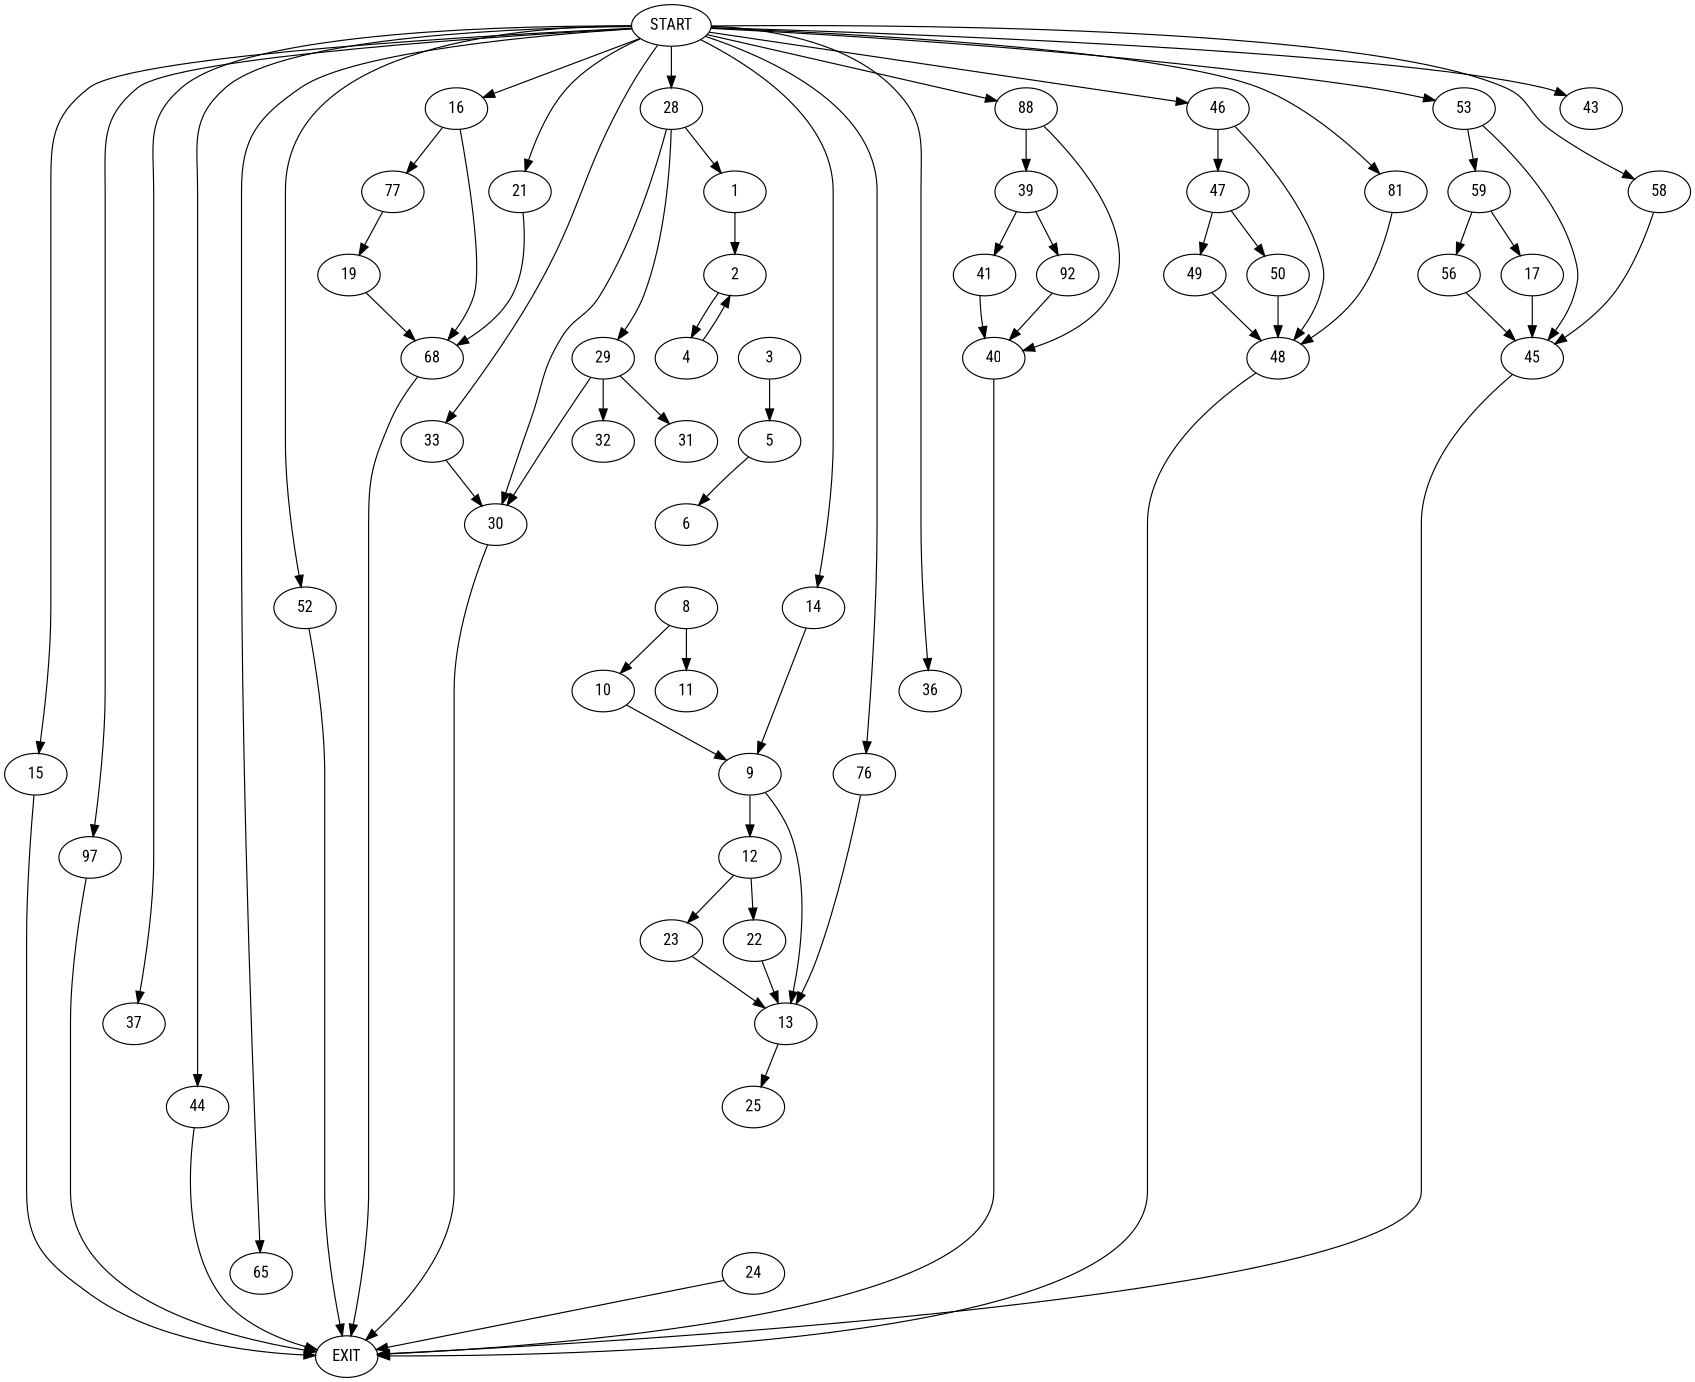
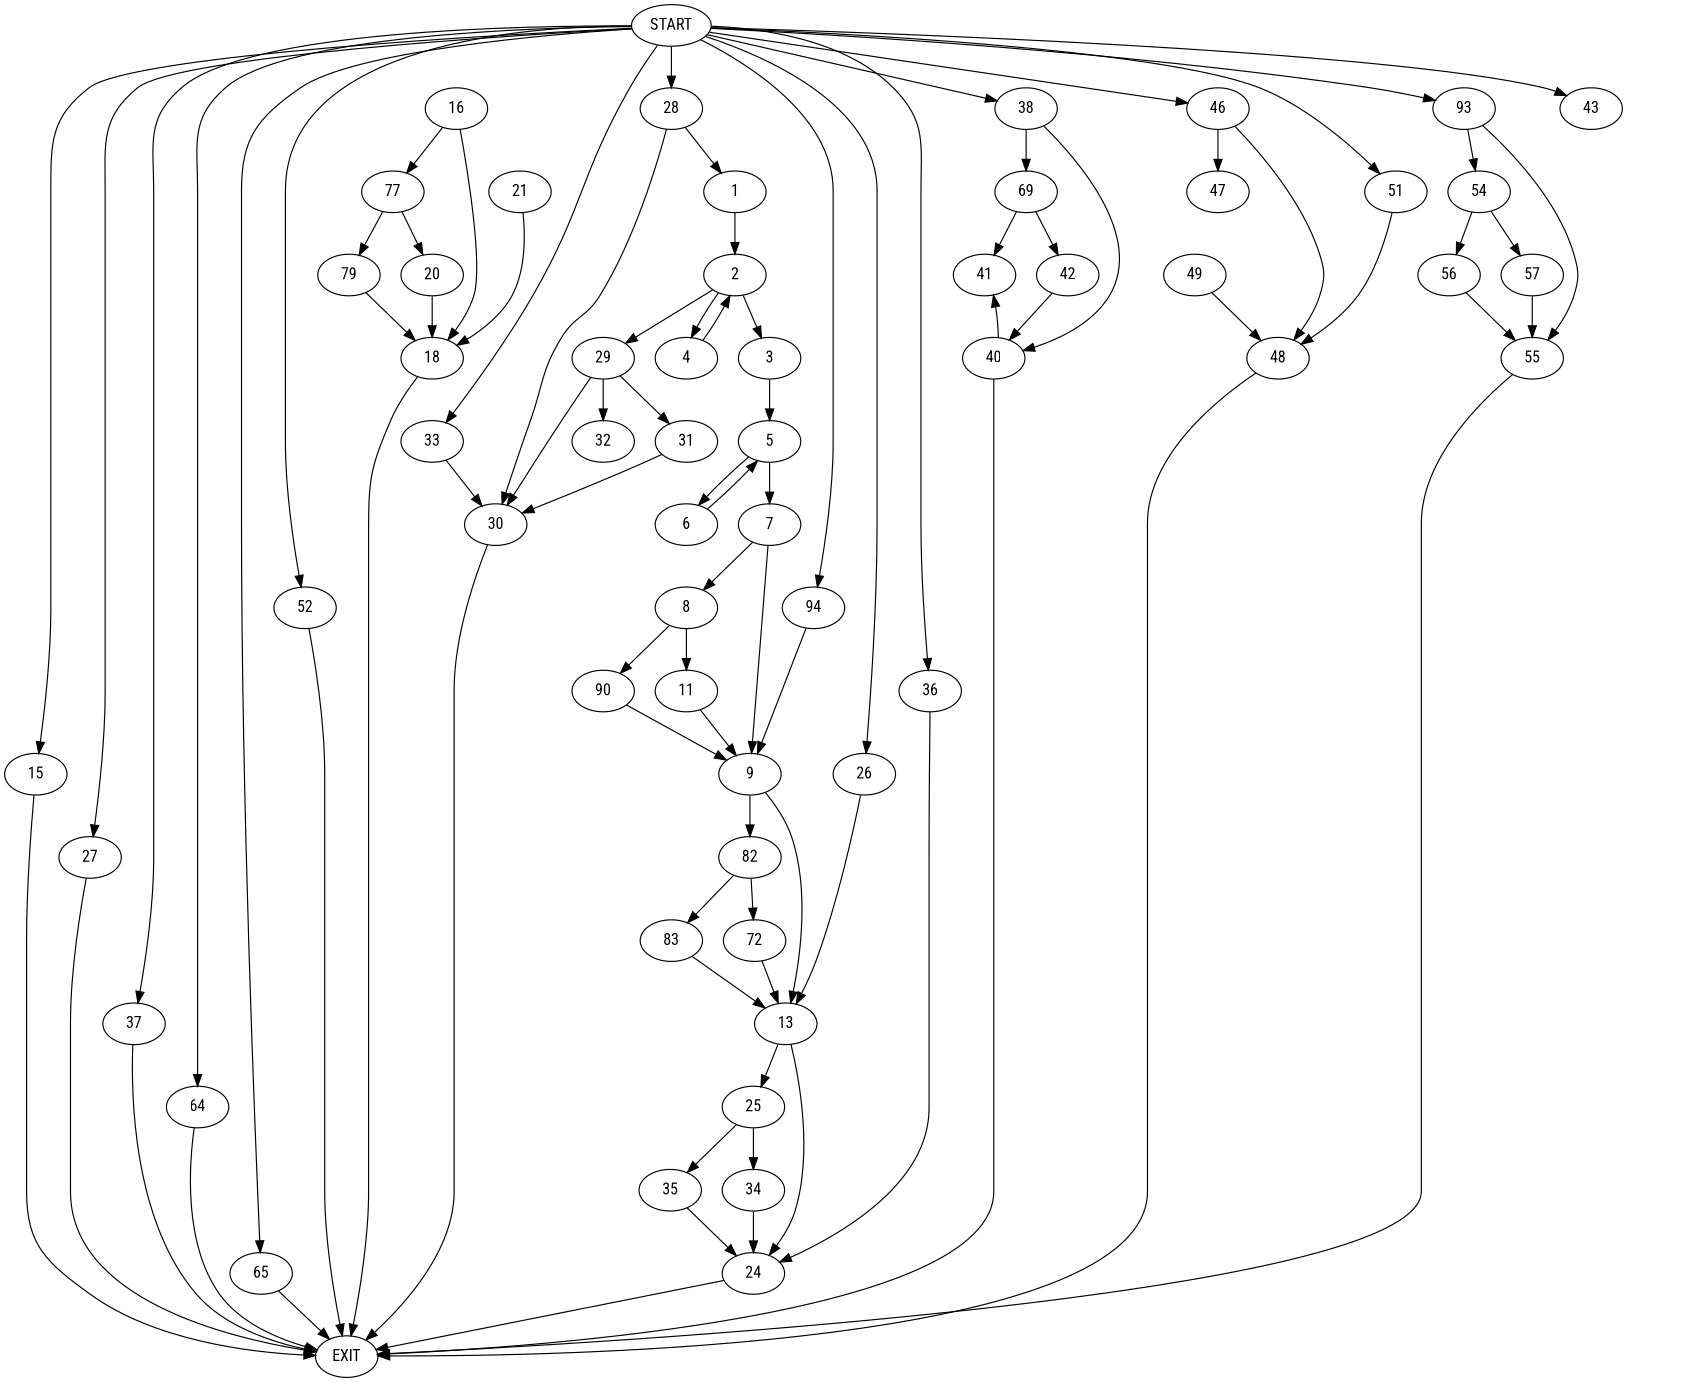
edge "START" -> "16": removed
edge "START" -> "21": removed
node "88": label "88" -> "38"
node "53": label "53" -> "93"
node "39": label "39" -> "69"
node "81": label "81" -> "51"
node "59": label "59" -> "54"
node "58": removed
edge "47" -> "49": removed
edge "28" -> "29": now "2" -> "29"
node "19": label "19" -> "79"
node "20": added
node "92": label "92" -> "42"
node "50": removed
node "17": label "17" -> "57"
edge "2" -> "3": added
edge "41" -> "40": reversed
node "68": label "68" -> "18"
node "45": label "45" -> "55"
edge "31" -> "30": added
edge "6" -> "5": added
node "7": added
node "14": label "14" -> "94"
node "10": label "10" -> "90"
edge "11" -> "9": added
node "76": label "76" -> "26"
node "97": label "97" -> "27"
node "12": label "12" -> "82"
node "23": label "23" -> "83"
node "22": label "22" -> "72"
edge "36" -> "24": added
node "44": label "44" -> "64"
edge "13" -> "24": added
node "35": added
node "34": added
edge "37" -> "EXIT": added
edge "65" -> "EXIT": added
